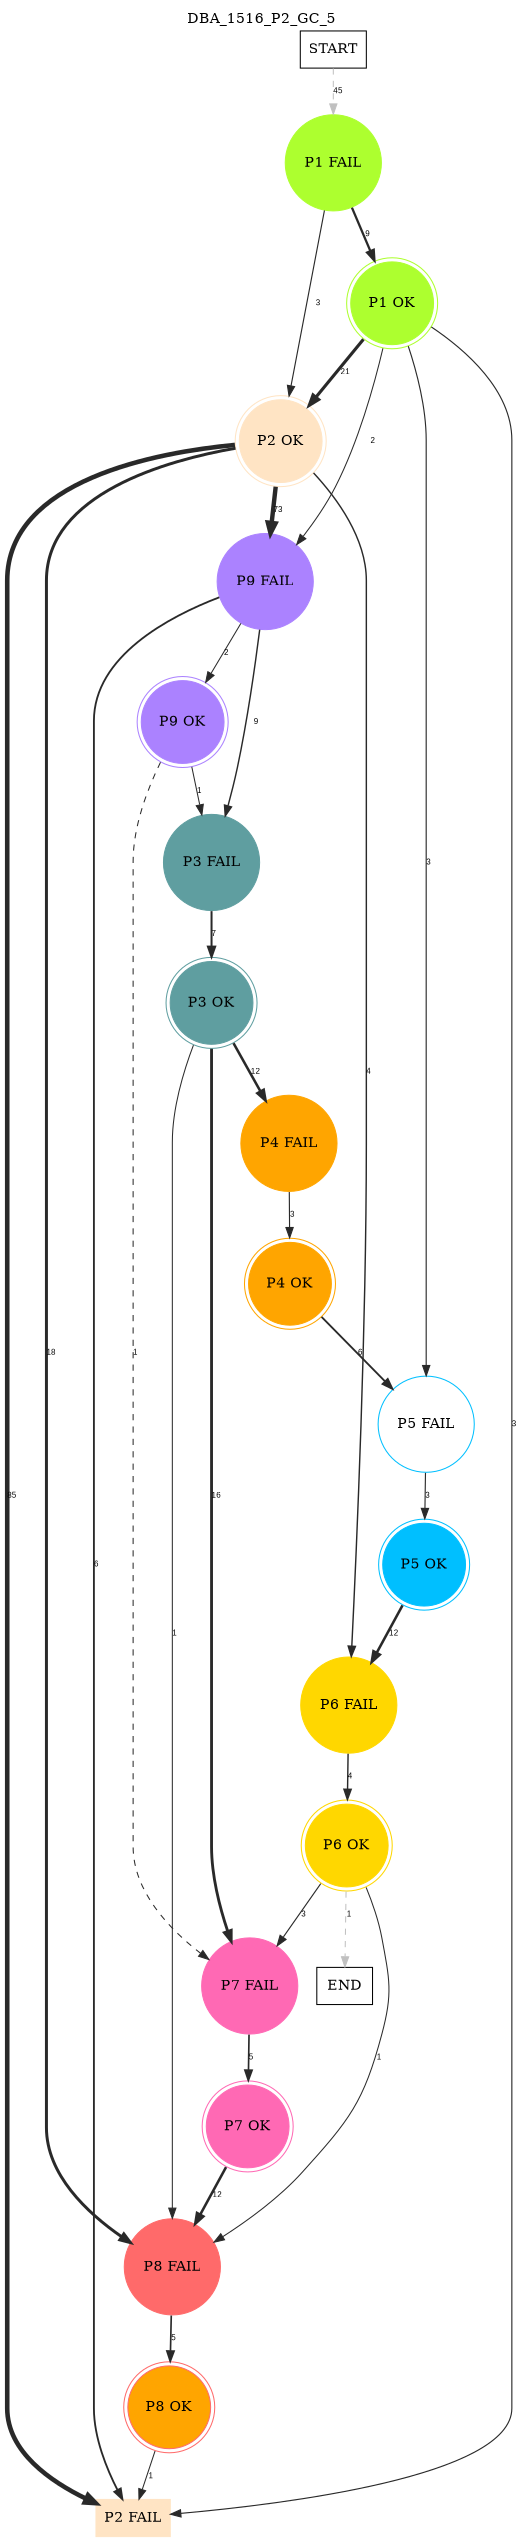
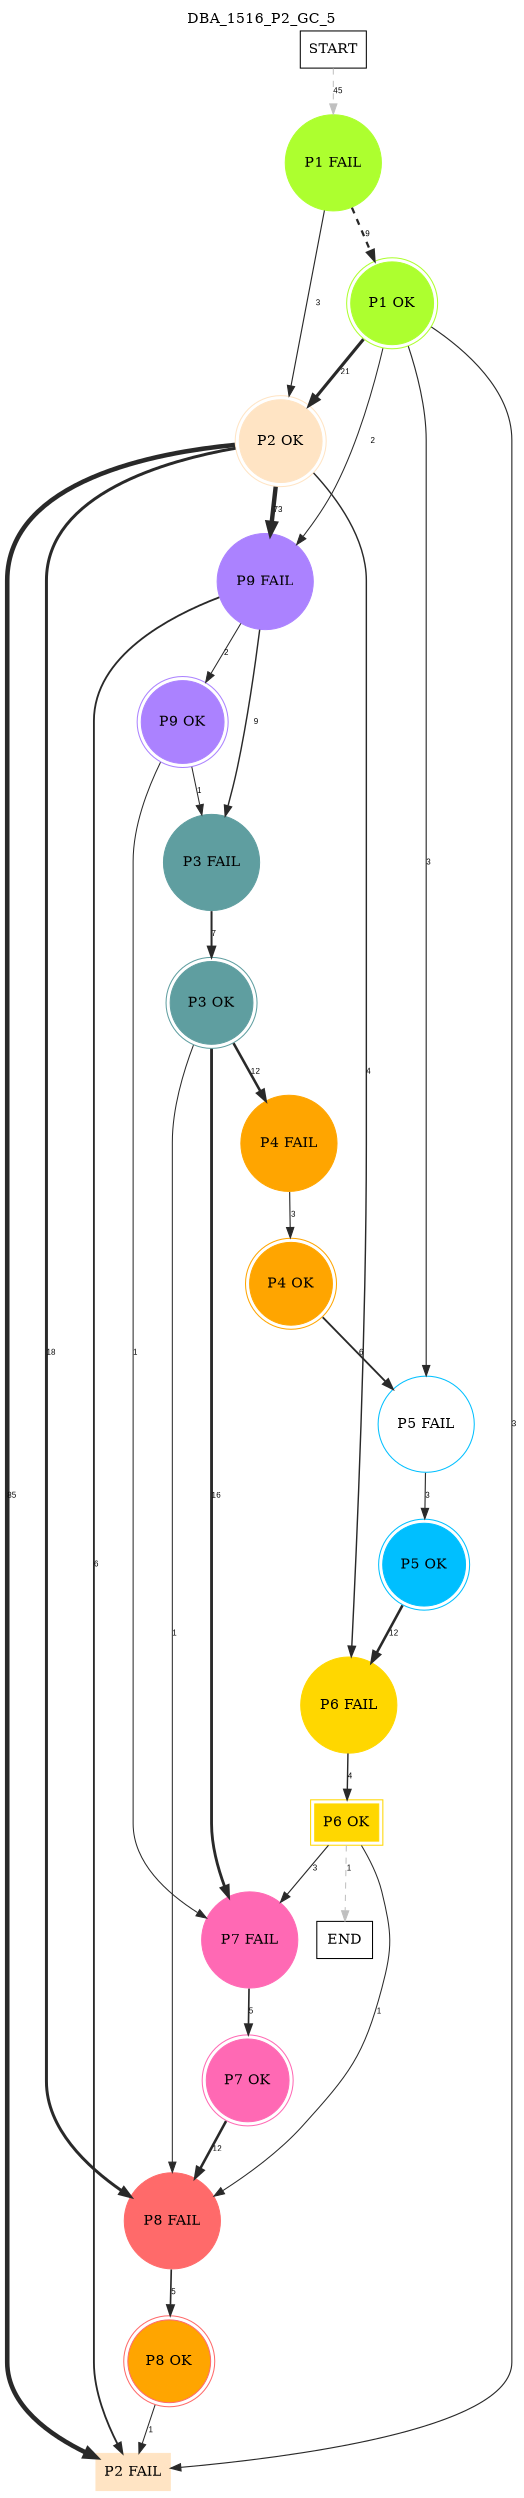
edge "P1 FAIL" -> "P1 OK": style solid -> dashed
edge "P9 OK" -> "P7 FAIL": style dashed -> solid
node "P6 OK": shape circle -> box
